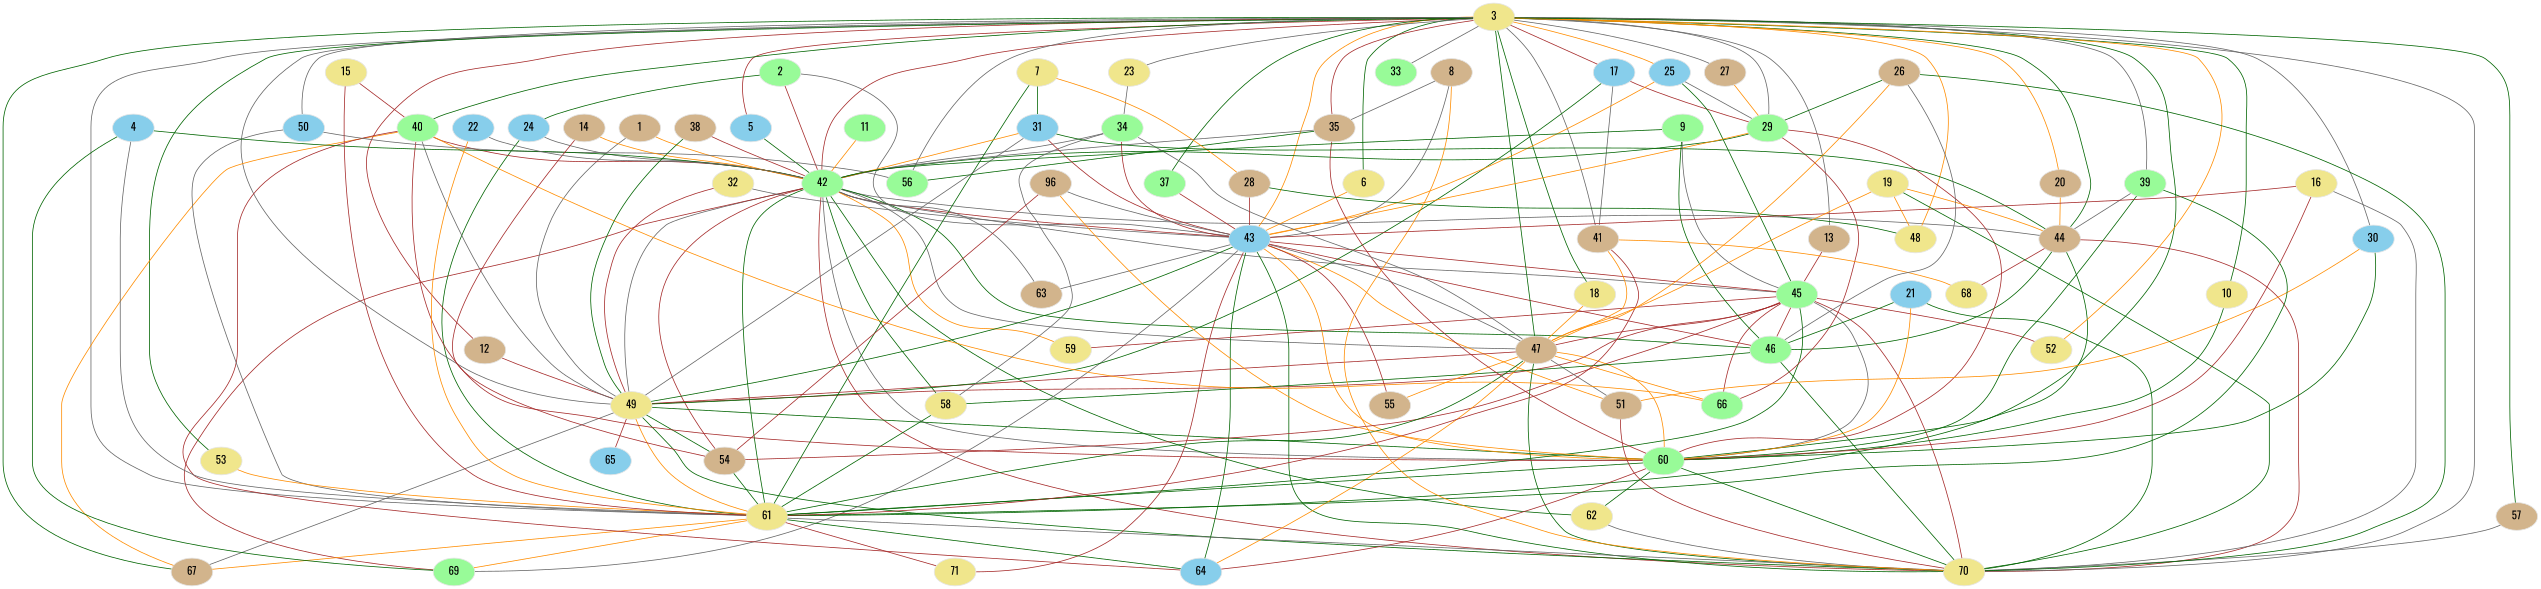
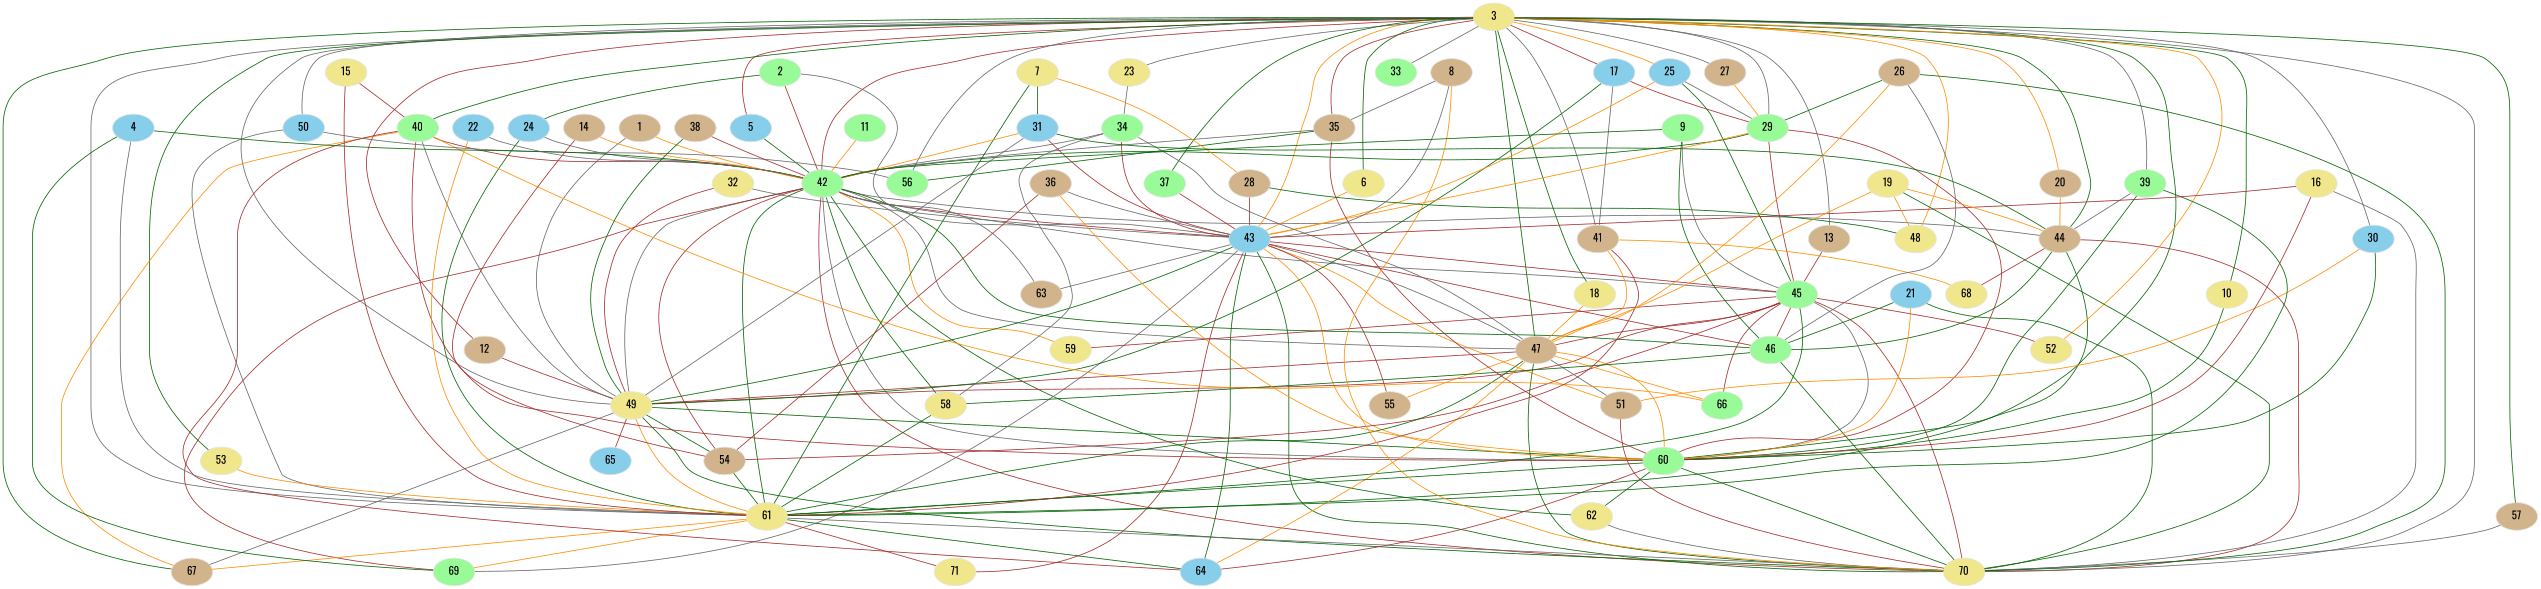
node "96": label "96" -> "36"
edge "29" -- "66": now "29" -- "45"
